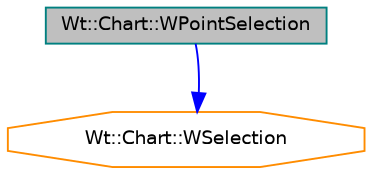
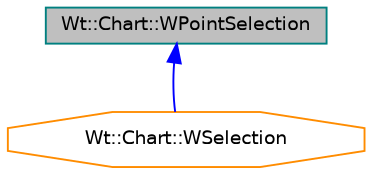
edge "Wt::Chart::WPointSelection" -> "Wt::Chart::WSelection": reversed
